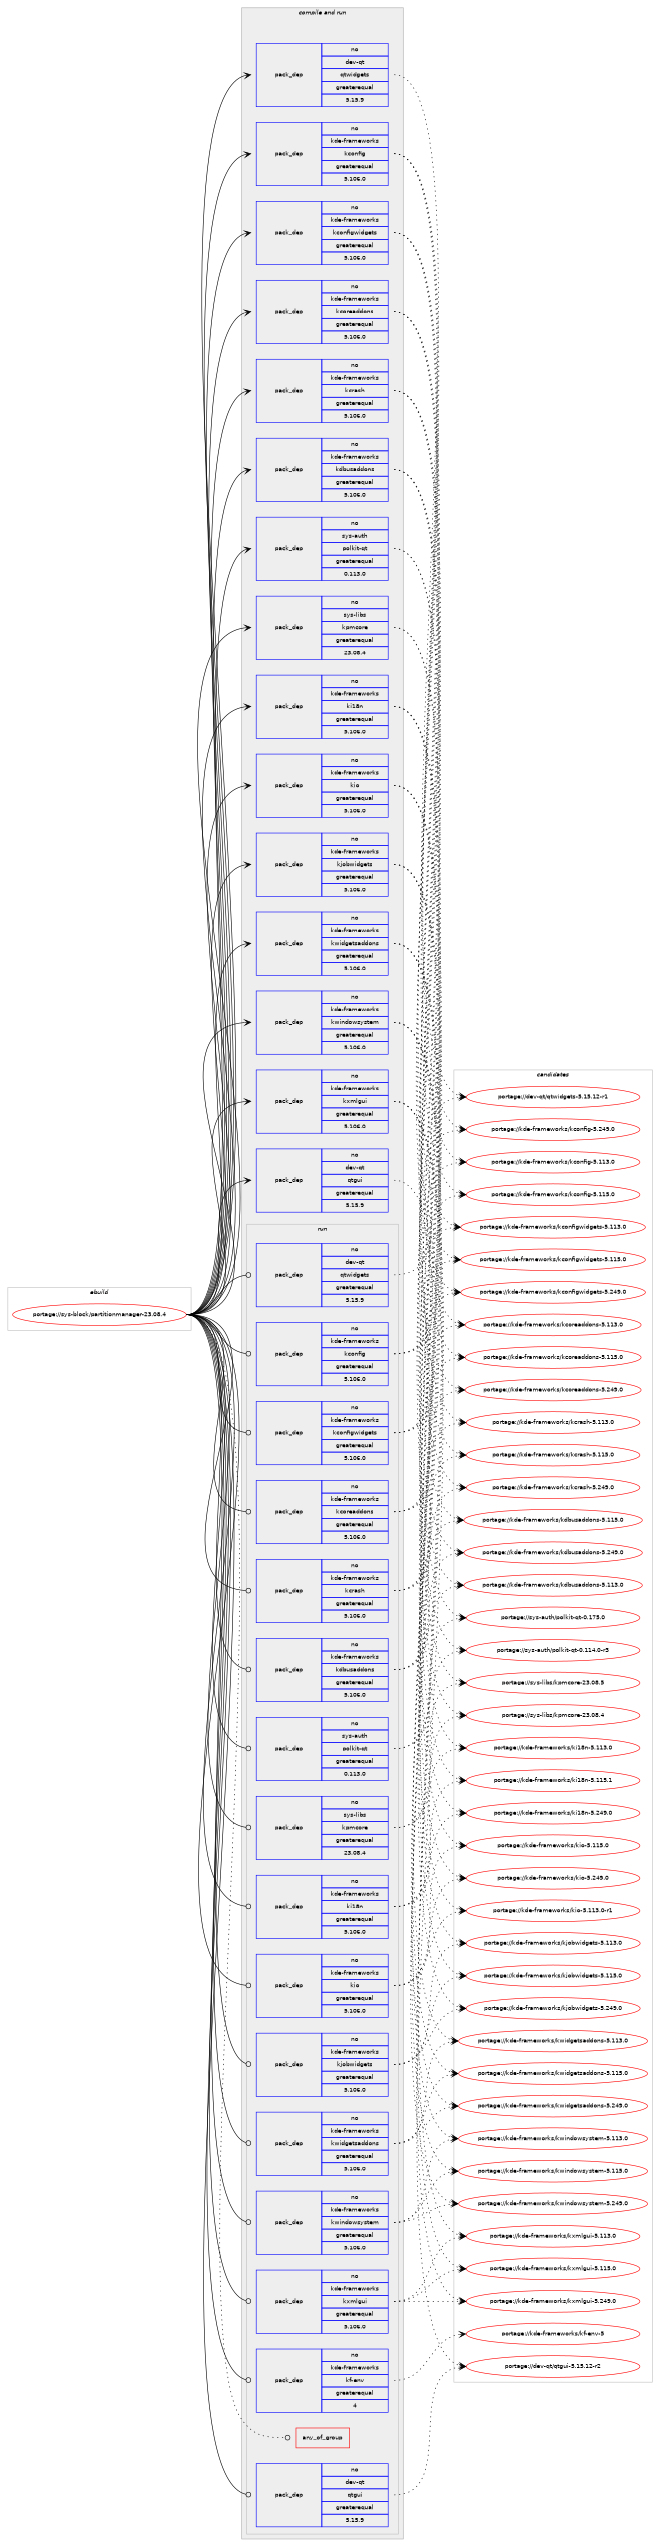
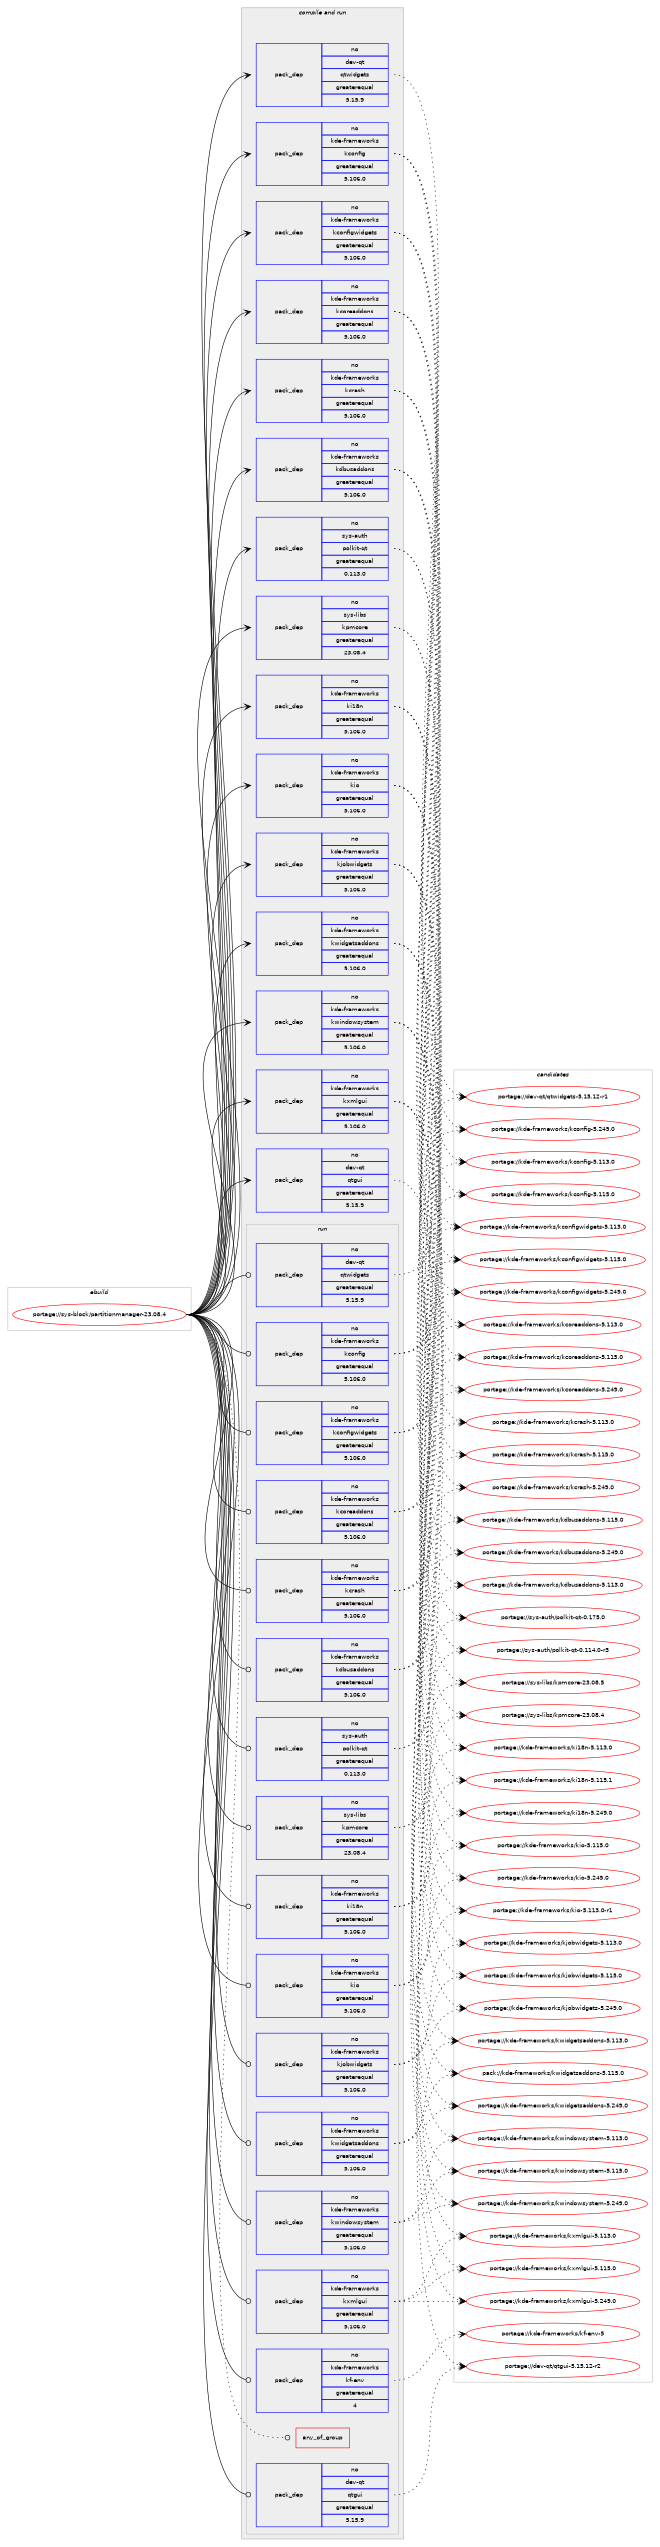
node "portage://kde-frameworks/kwidgetsaddons-5.115.0": label "portage://kde-frameworks/kwidgetsaddons-5.115.0" -> "pack://kde-frameworks/kwidgetsaddons-5.115.0"
